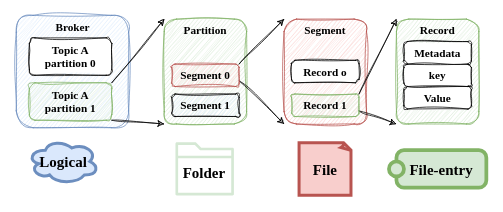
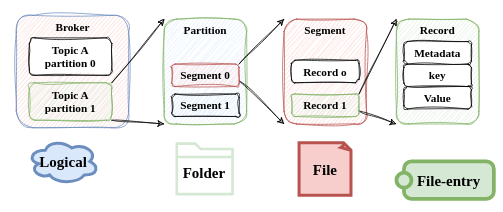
node "Broker": fillcolor #dae8fc -> #f8cecc
node "Partition": fillcolor #d5e8d4 -> #dae8fc
node "File-entry": moved (438, 169) -> (445, 180)
